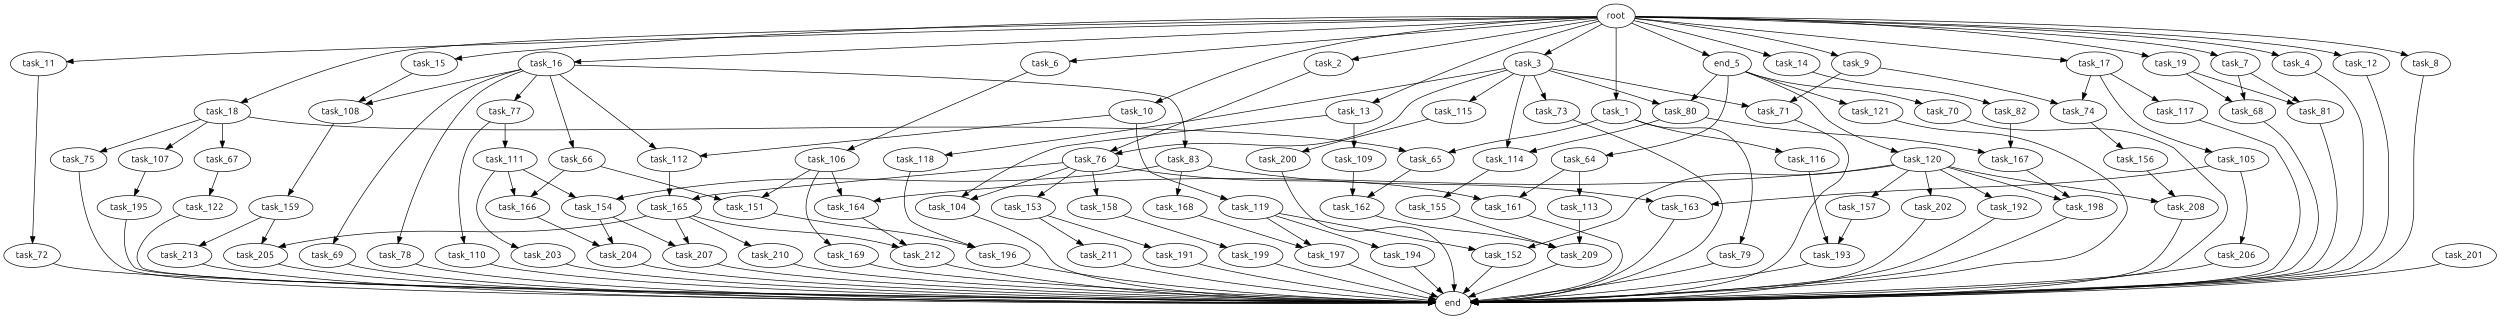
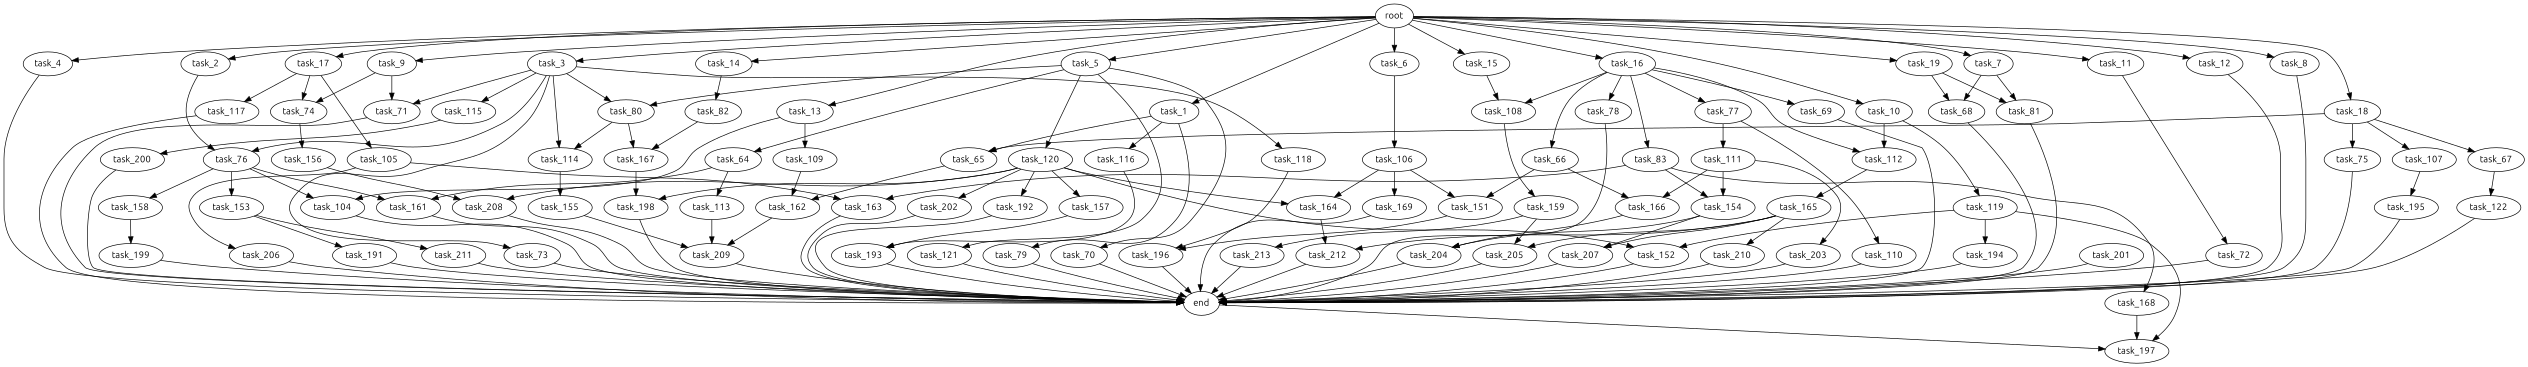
node "end_5": label "end_5" -> "task_5"
edge "task_76" -> "task_165": removed
edge "task_197" -> "end": reversed
